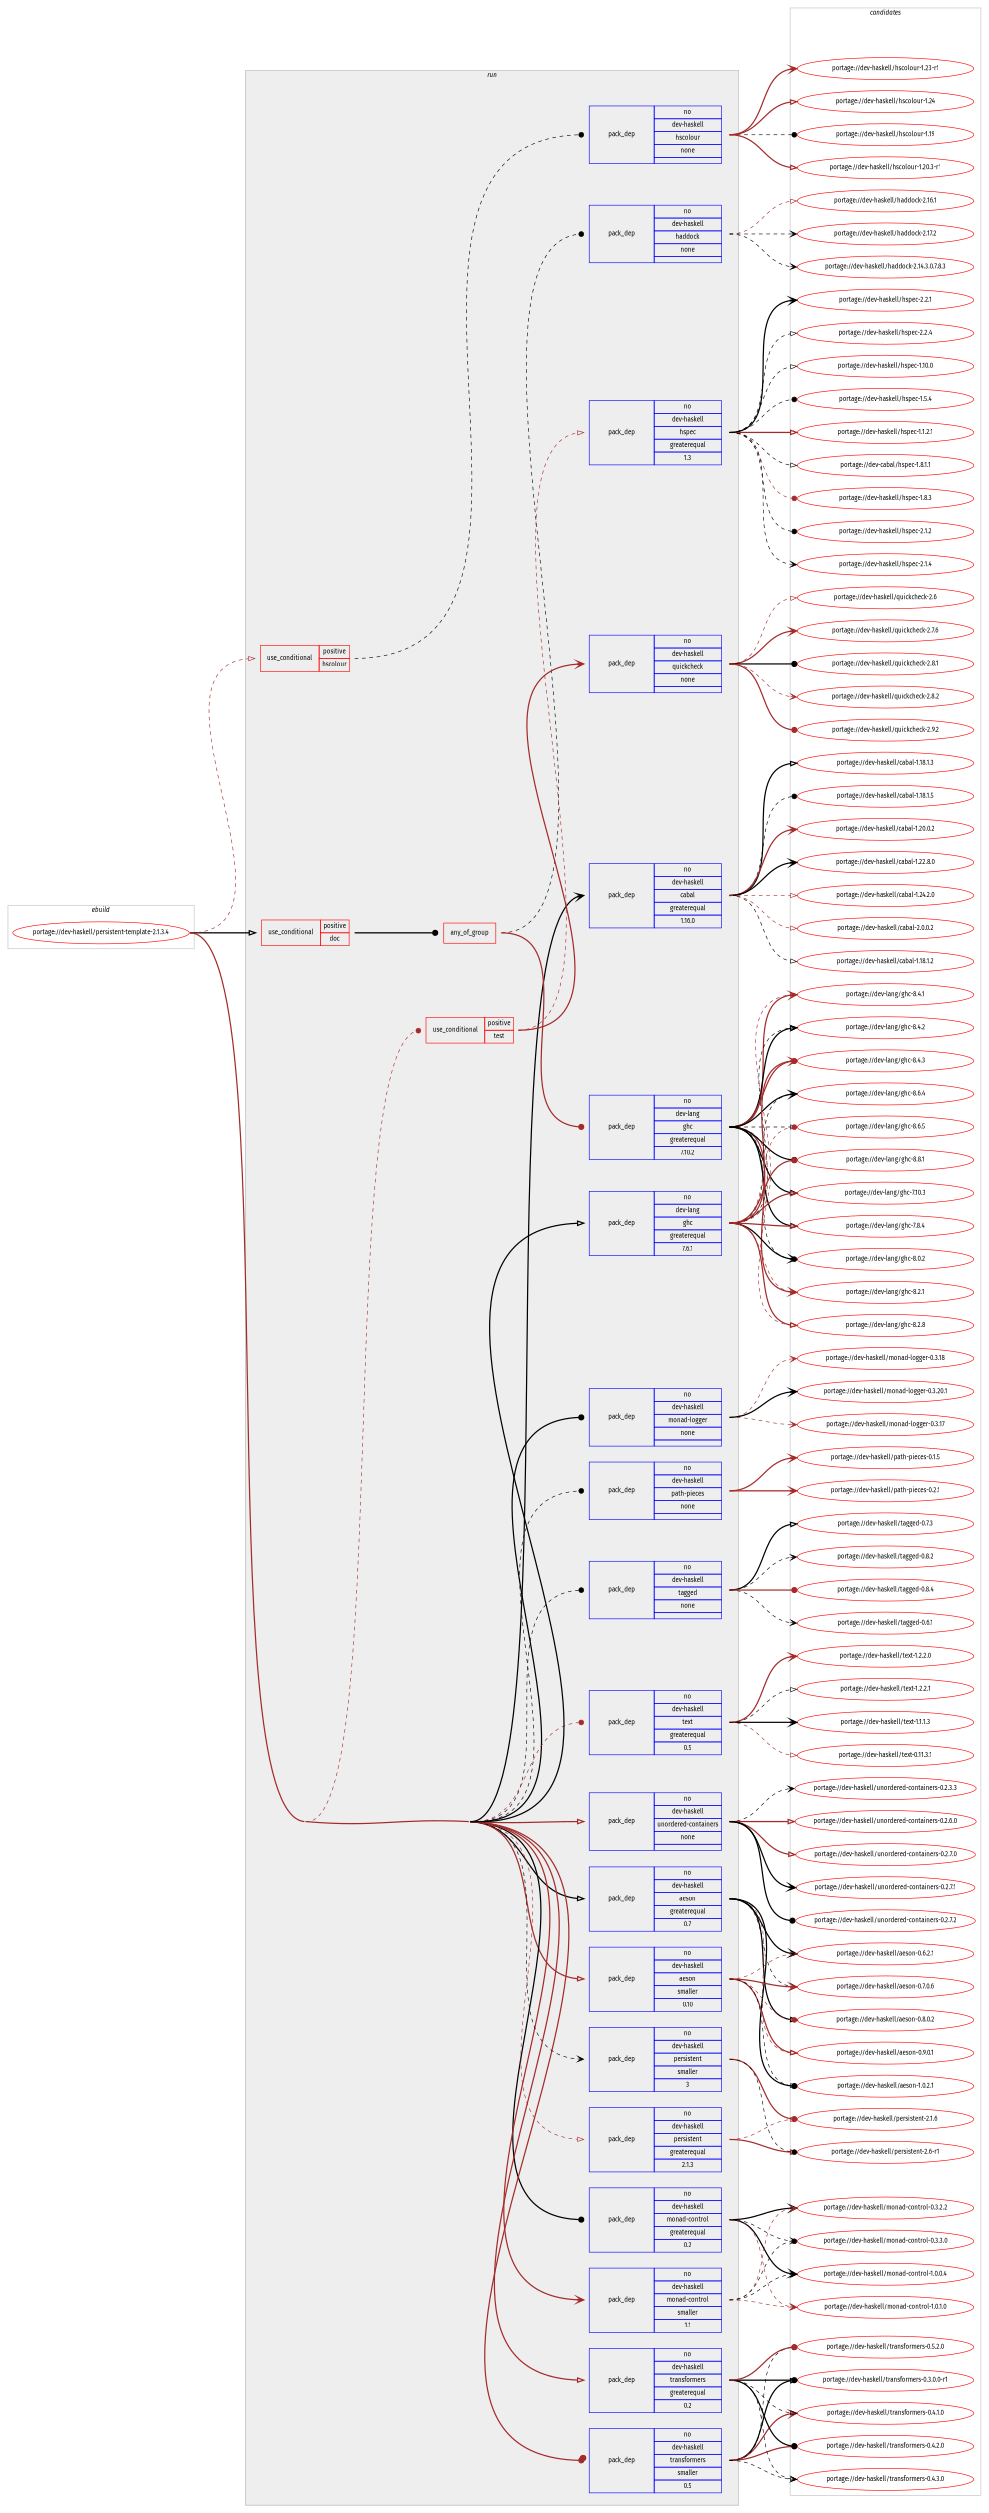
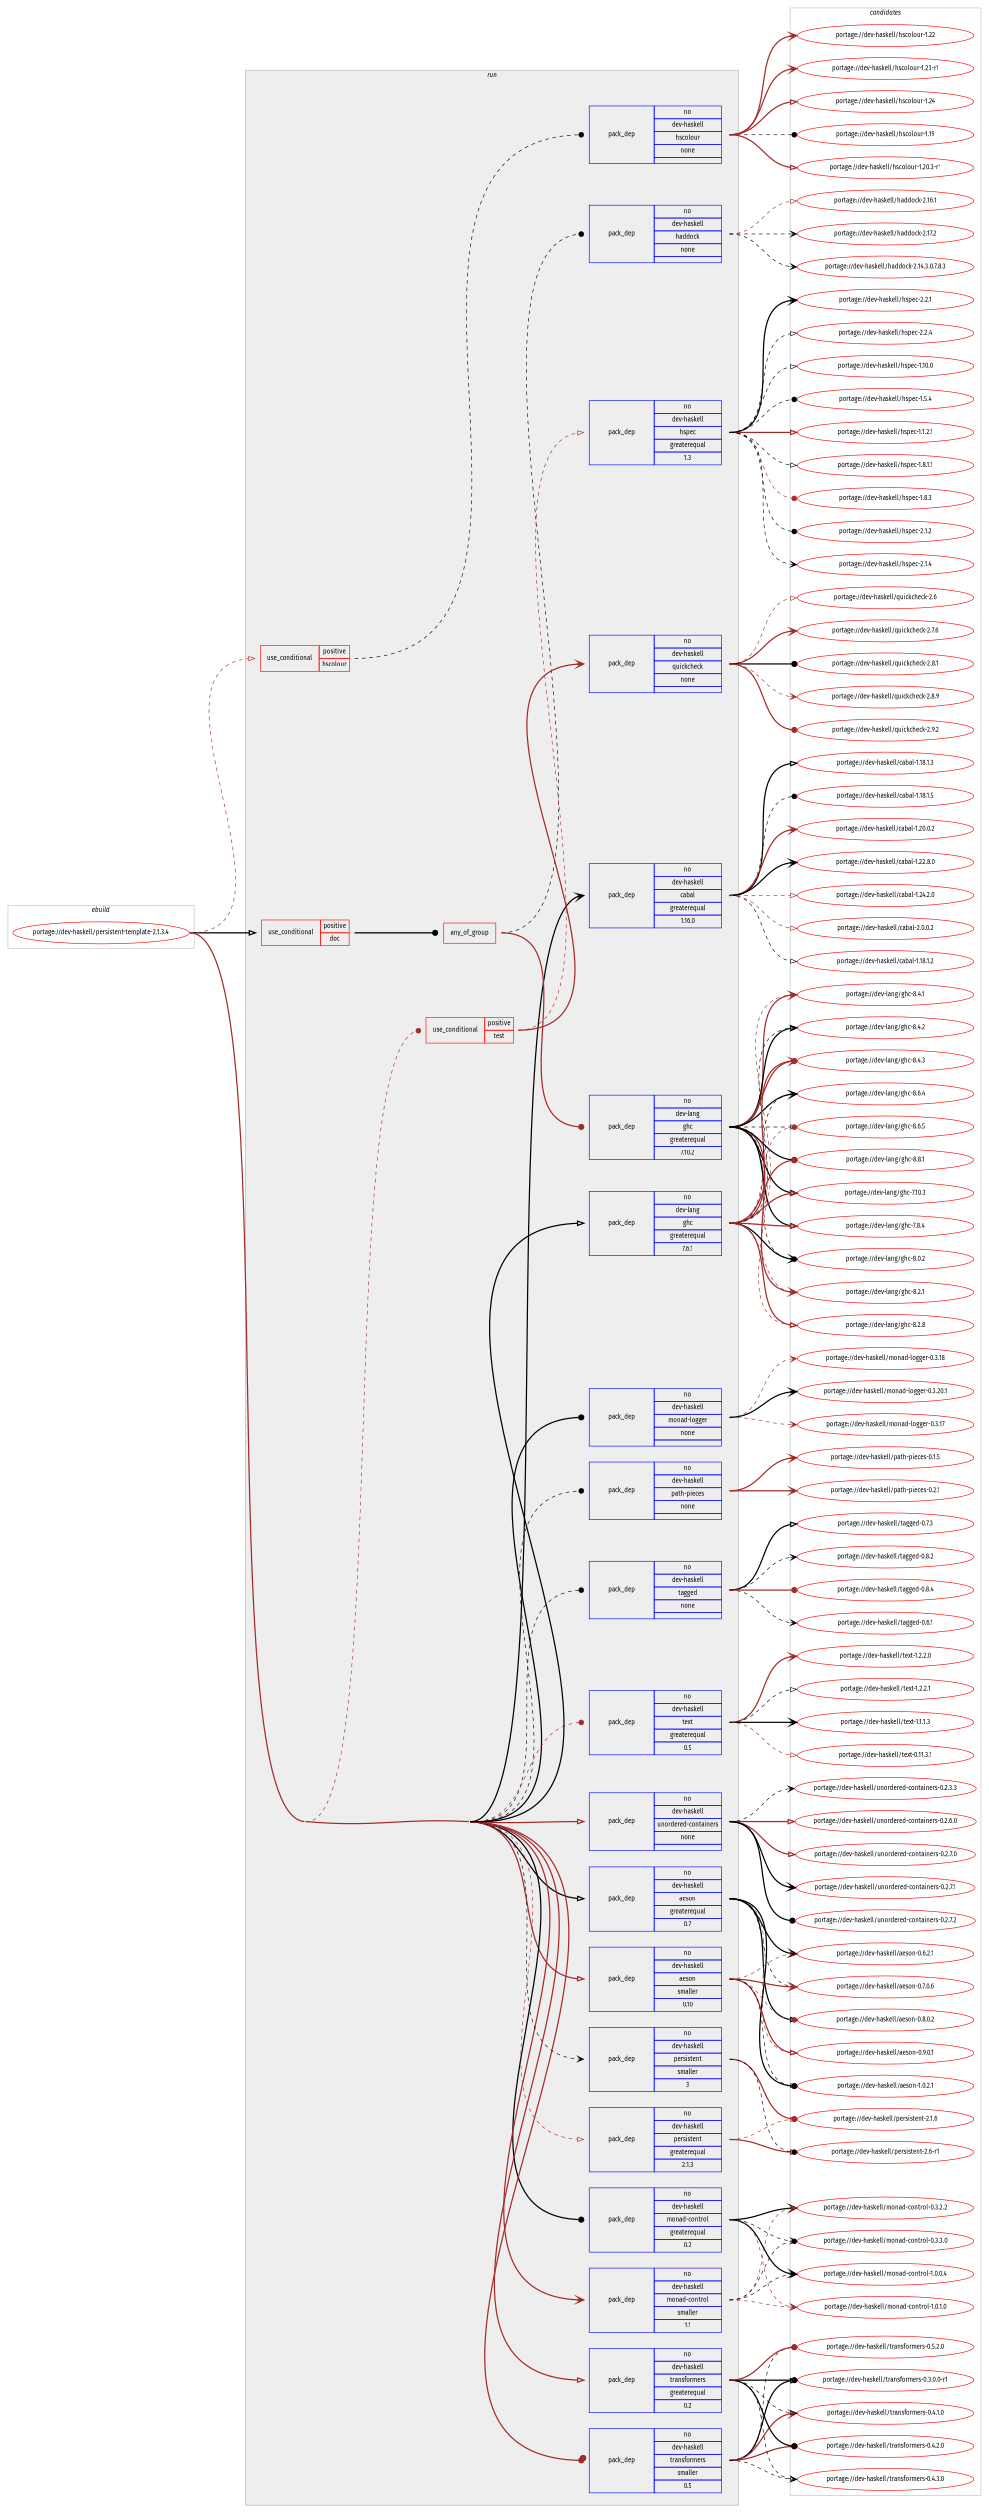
node "portage://dev-haskell/hscolour-1.22": added
node "portage://dev-cabal/hspec-1.8.1.1": label "portage://dev-cabal/hspec-1.8.1.1" -> "portage://dev-haskell/hspec-1.8.1.1"
node "portage://dev-haskell/quickcheck-2.8.2": label "portage://dev-haskell/quickcheck-2.8.2" -> "portage://dev-haskell/quickcheck-2.8.9"
